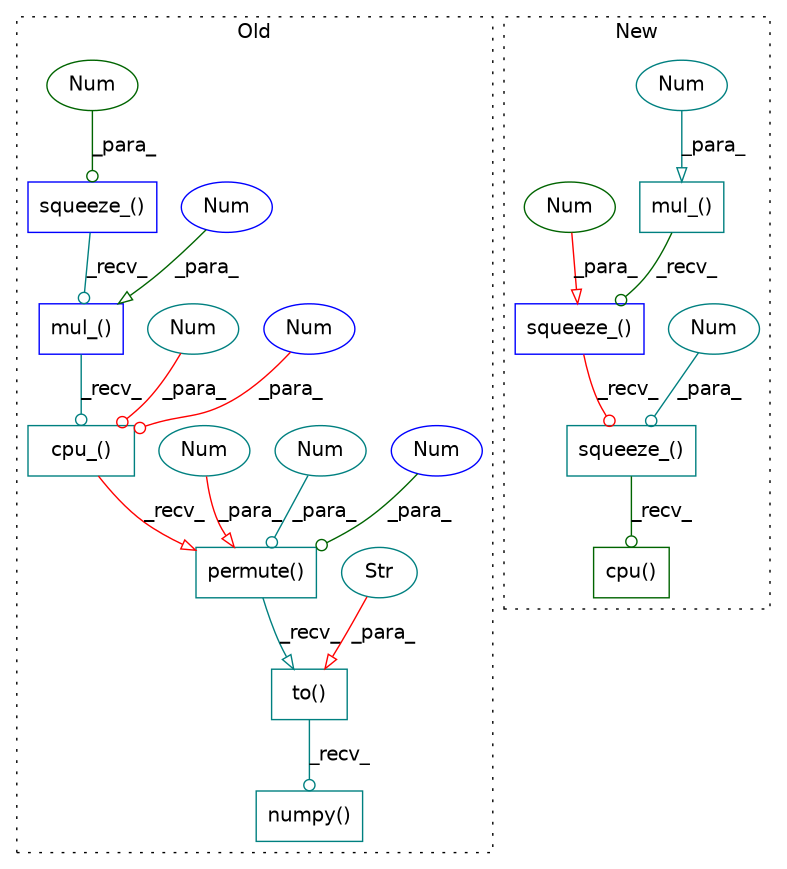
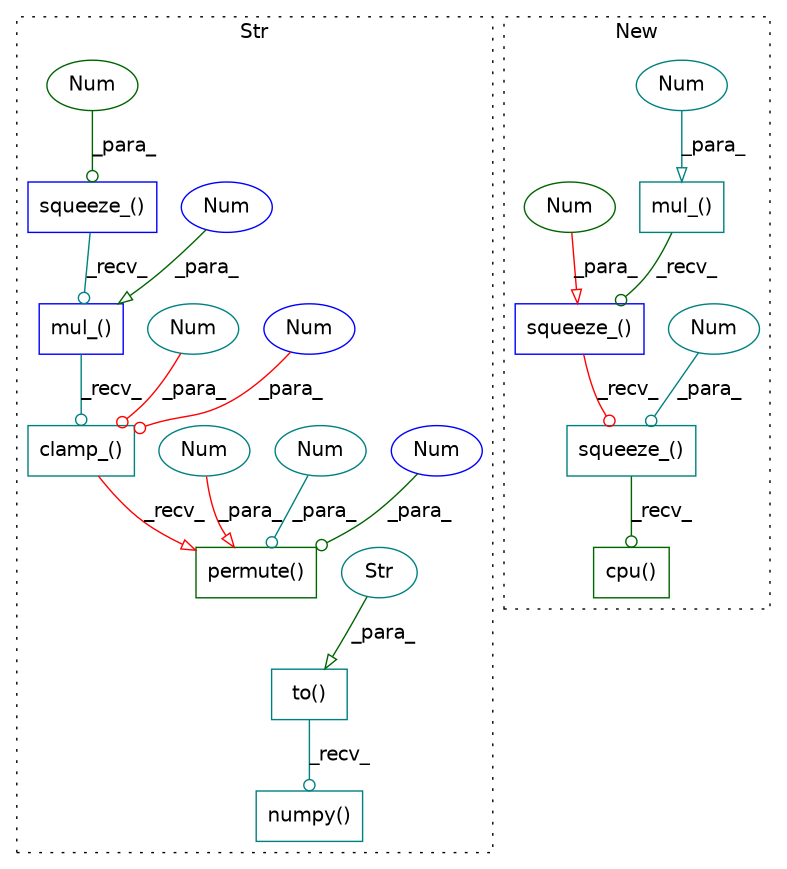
cluster "Old": label "Old" -> "Str"
node "cpu_()": label "cpu_()" -> "clamp_()"
node "permute()": color teal -> darkgreen
edge "Str" -> "to()": color red -> darkgreen
edge "permute()" -> "to()": removed, label "_recv_"
